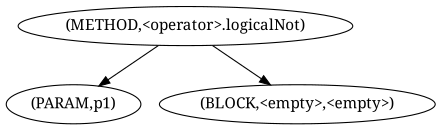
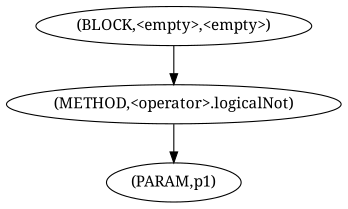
edge "(METHOD,<operator>.logicalNot)" -> "(BLOCK,<empty>,<empty>)": reversed
